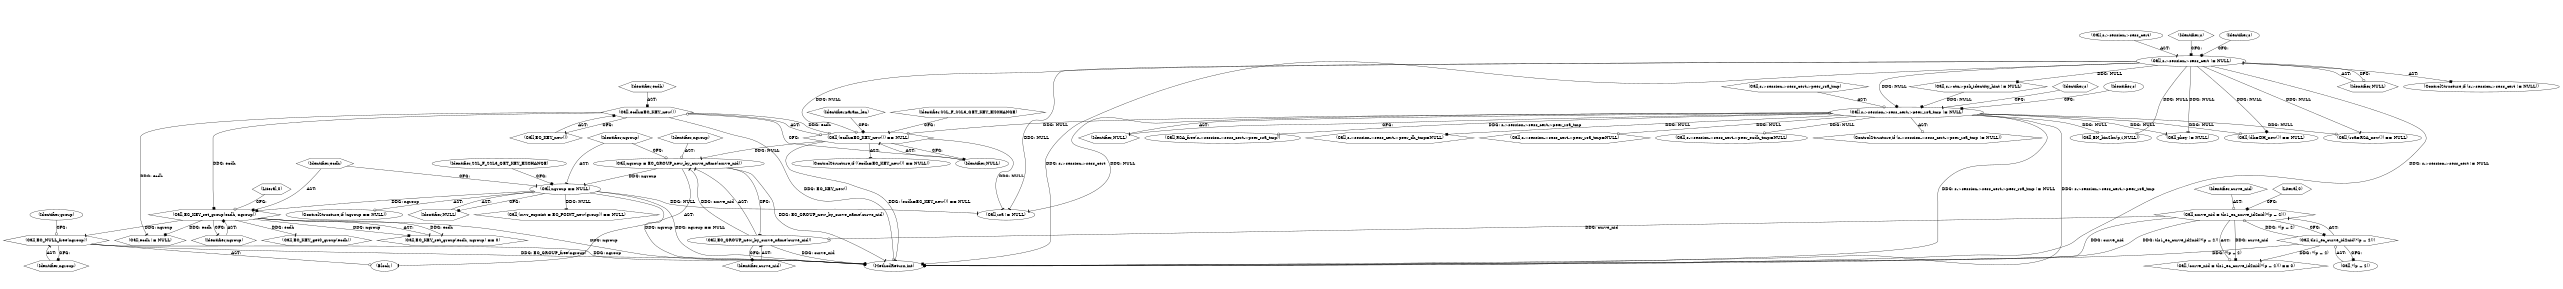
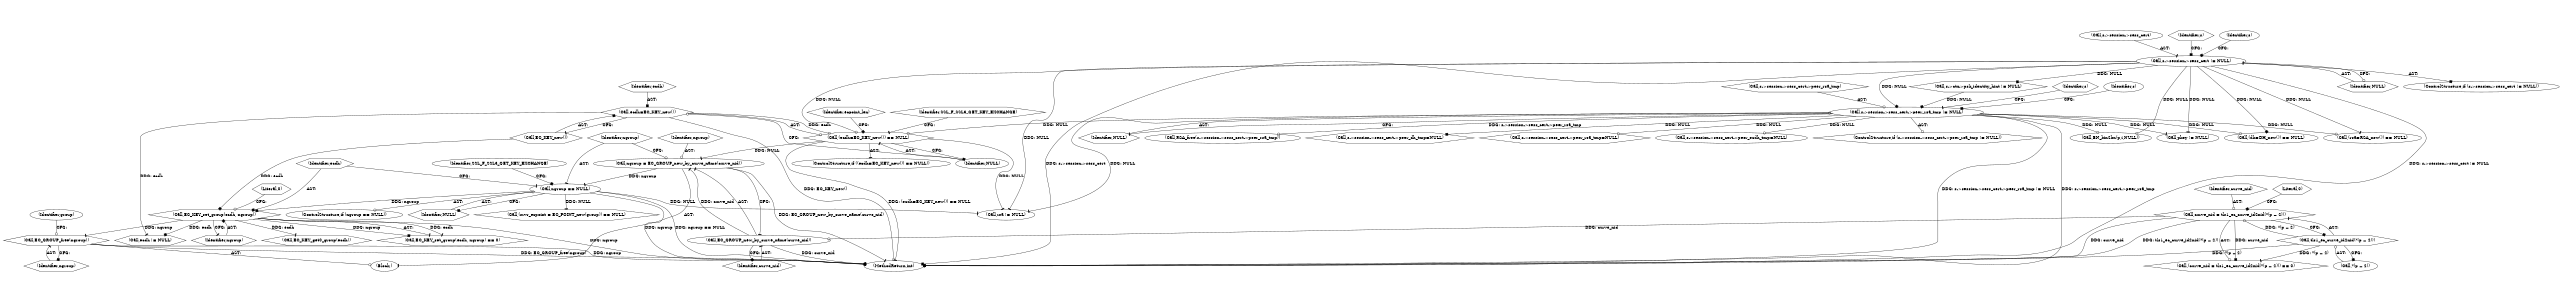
node "(Identifier,param_len)": label "(Identifier,param_len)" -> "(Identifier,ecpoint_len)"
edge "(Call,ecdh=EC_KEY_new())" -> "(Call,EC_KEY_set_group(ecdh, ngroup))": now "(Call,EC_KEY_new())" -> "(Call,EC_KEY_set_group(ecdh, ngroup))"
node "(Call,EC_NULL_free(ngroup))": label "(Call,EC_NULL_free(ngroup))" -> "(Call,EC_GROUP_free(ngroup))"
